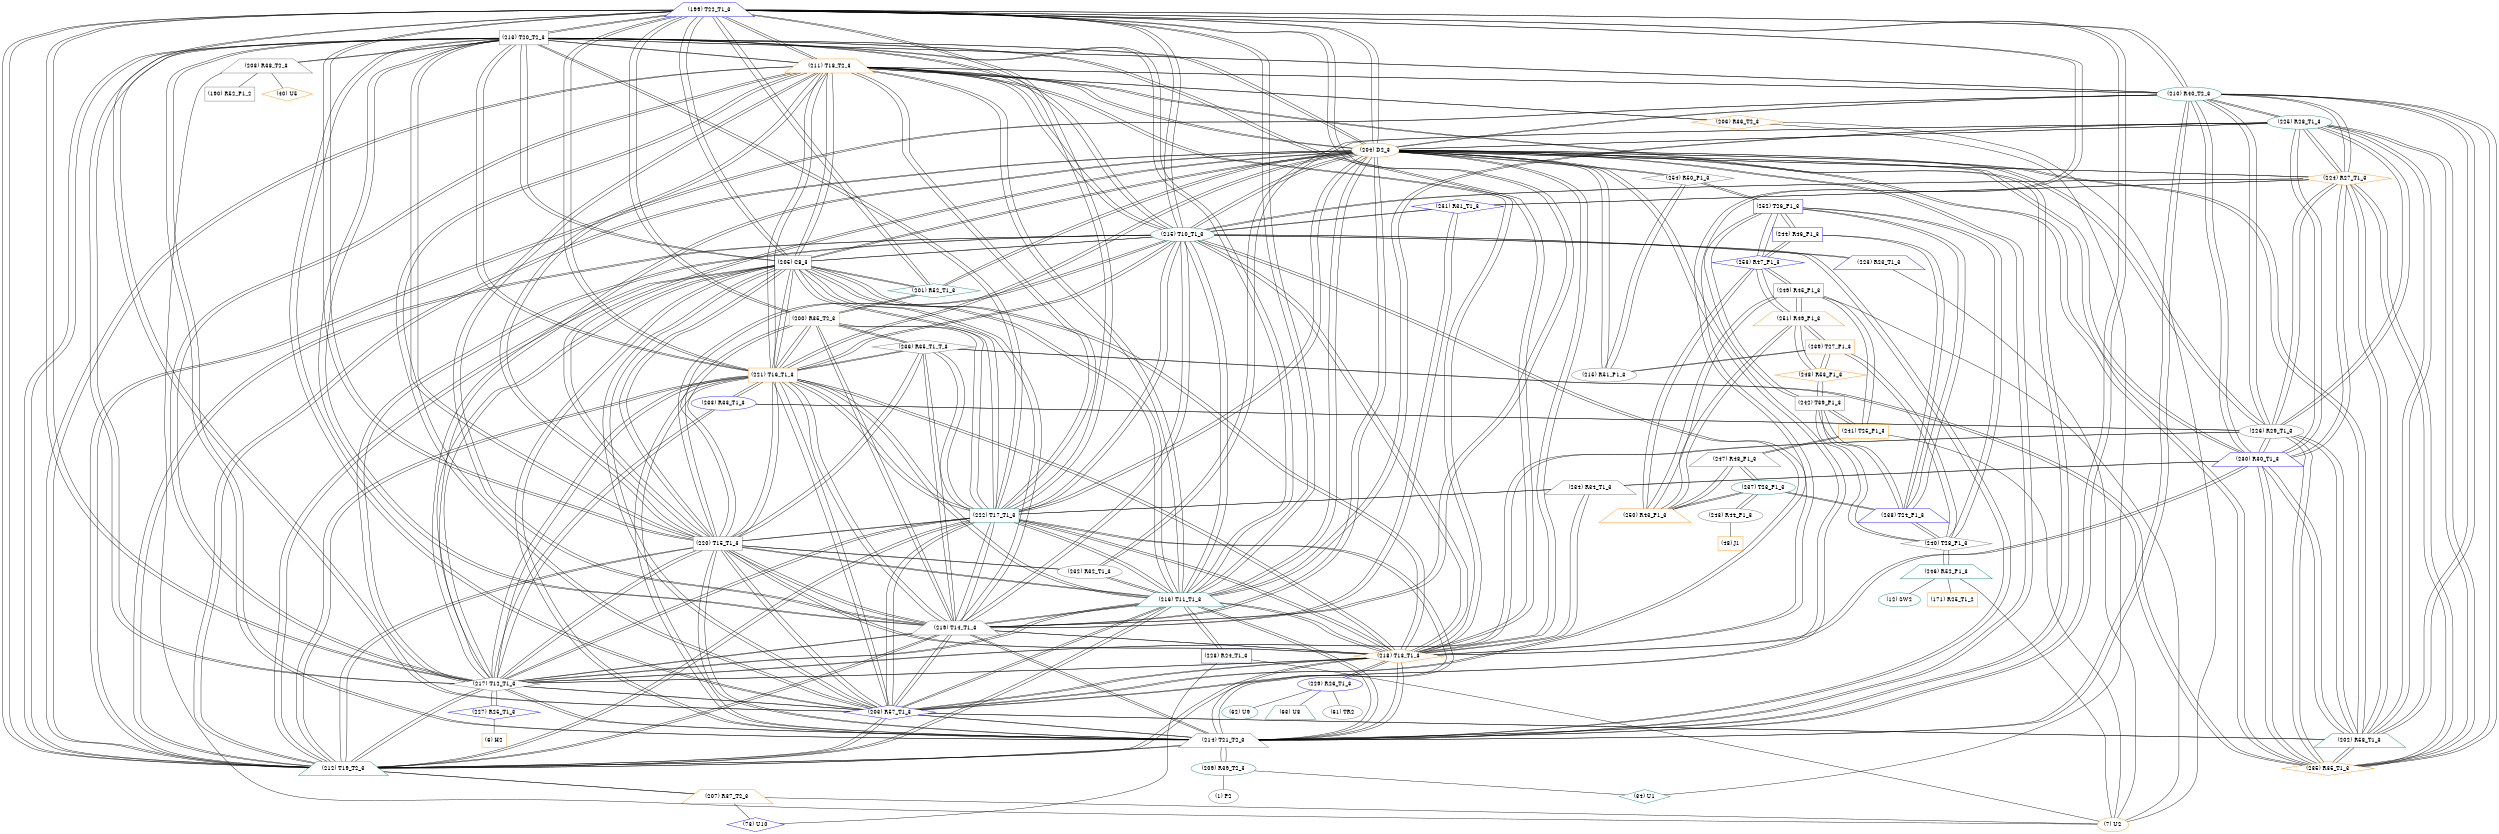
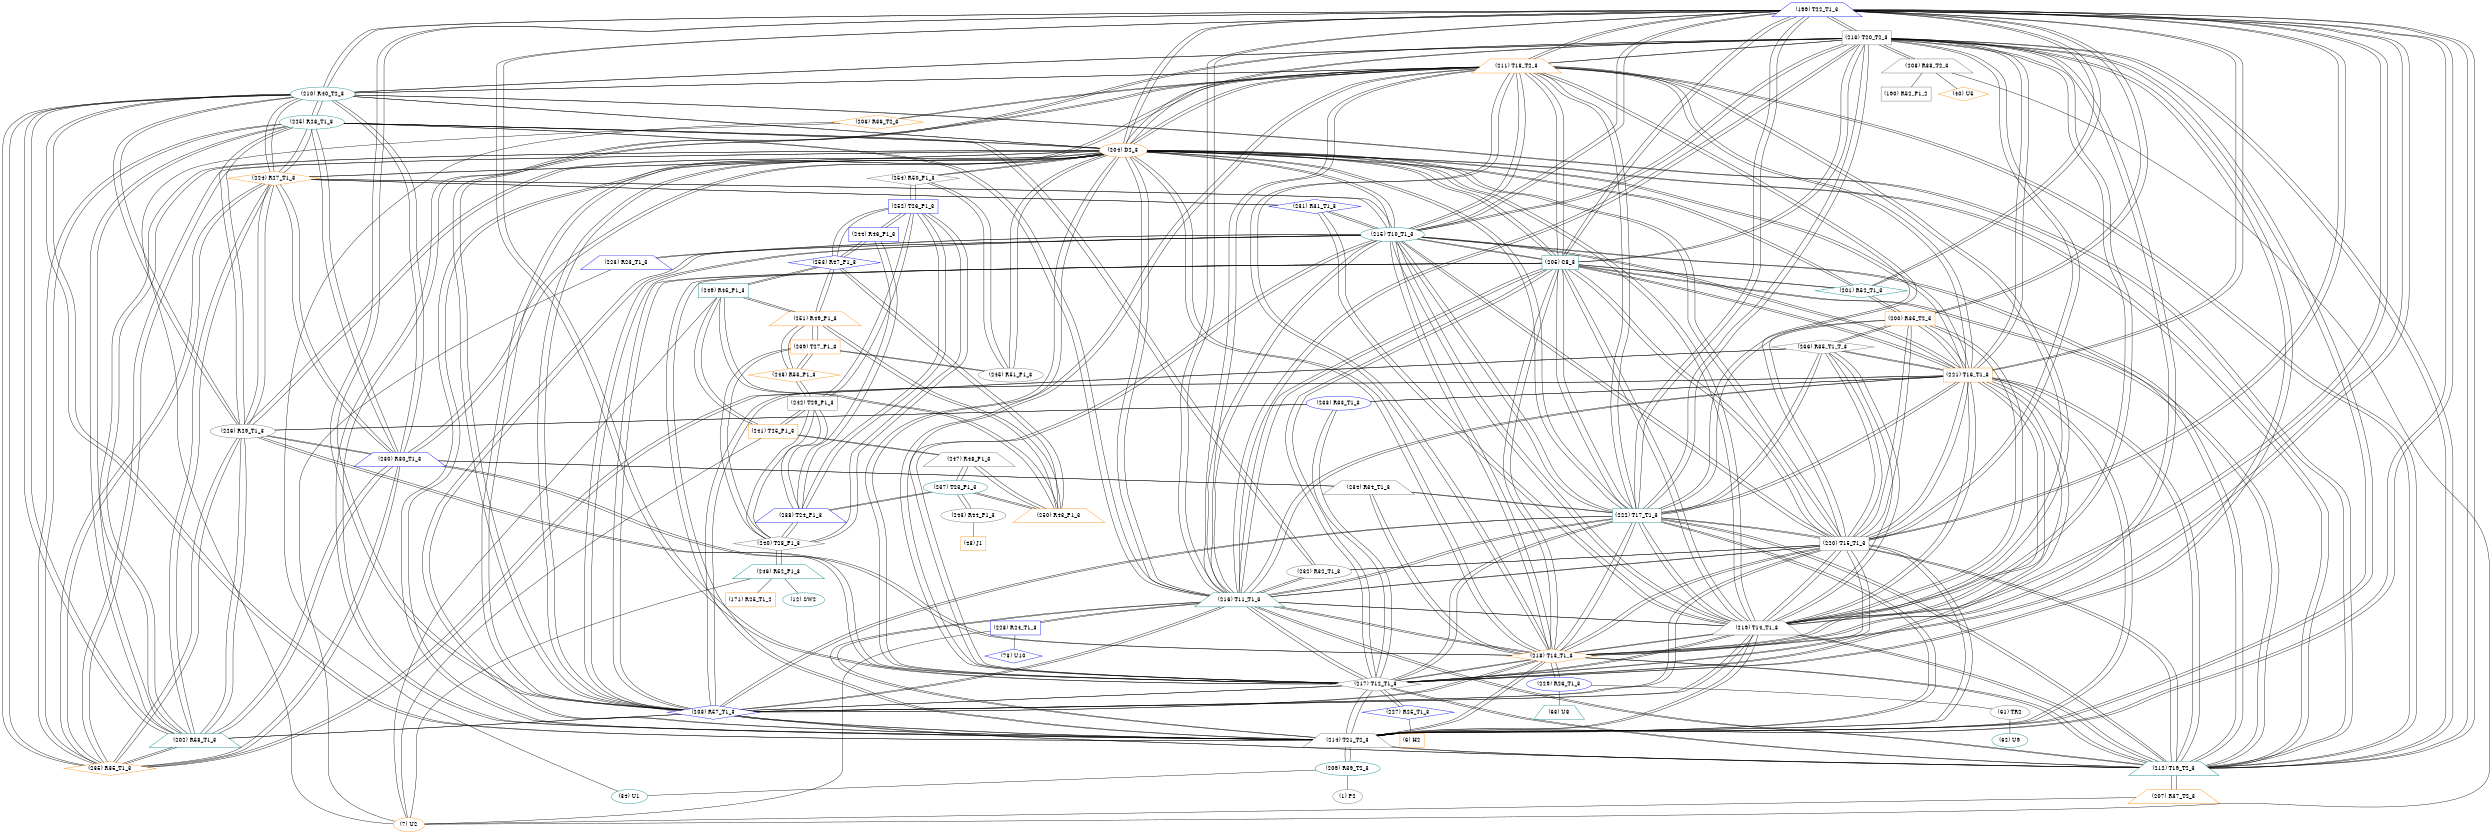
node "(215) R51_P1_3": label "(215) R51_P1_3" -> "(245) R51_P1_3"
node "(242) T39_P1_3": label "(242) T39_P1_3" -> "(242) T29_P1_3"
edge "(229) R26_T1_3" -- "(62) U9": now "(61) TR2" -- "(62) U9"
node "(34) U1": shape diamond -> ellipse
edge "(207) R37_T2_3" -- "(73) U10": removed
